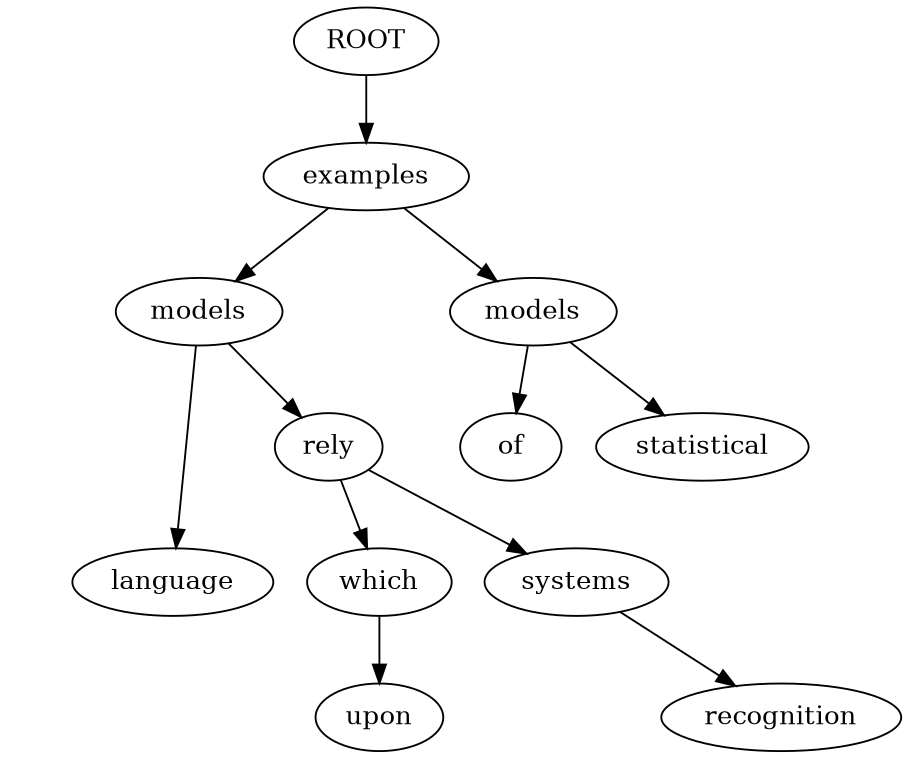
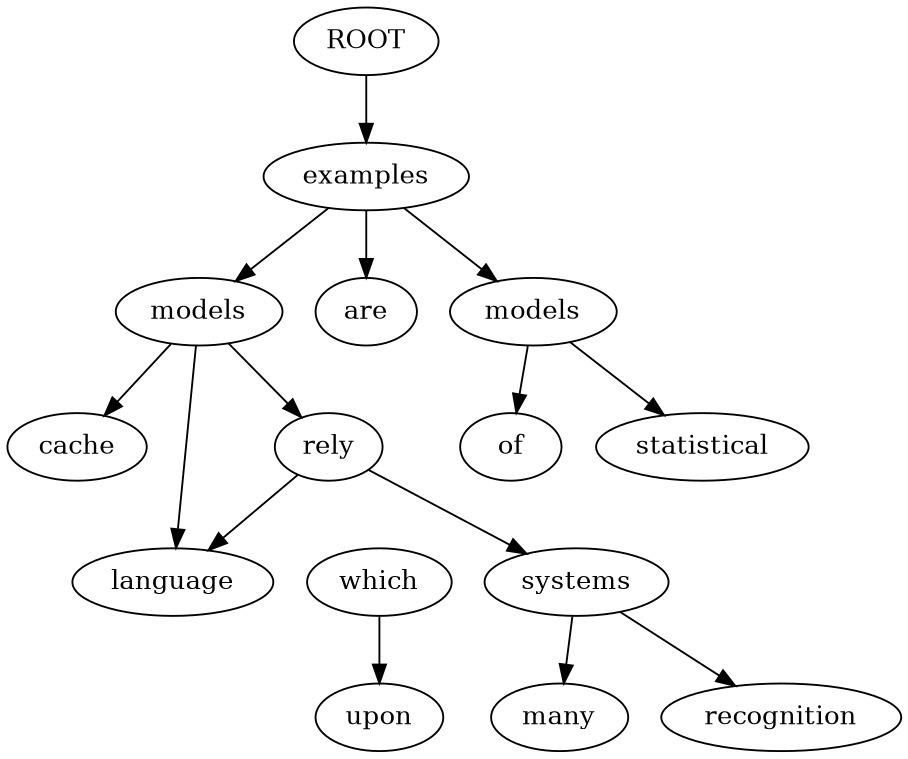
node "are": added
node "cache": added
edge "rely" -> "which": now "rely" -> "language"
node "many": added
